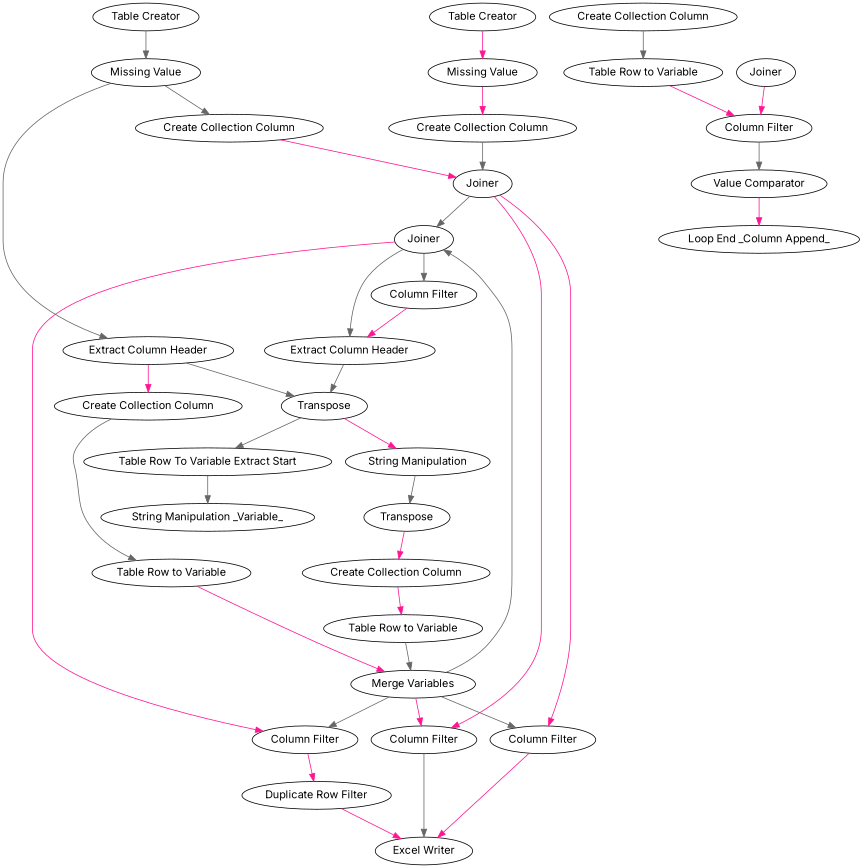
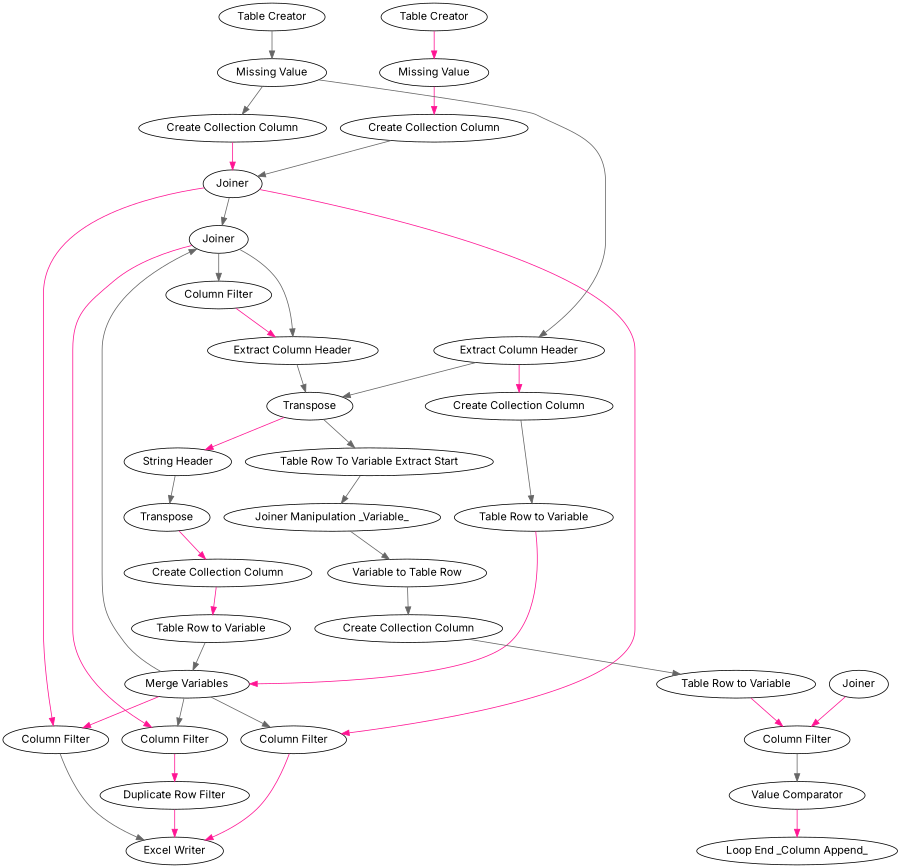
node "String Manipulation": label "String Manipulation" -> "String Header"
node "String Manipulation _Variable_": label "String Manipulation _Variable_" -> "Joiner Manipulation _Variable_"
node "Variable to Table Row": added
